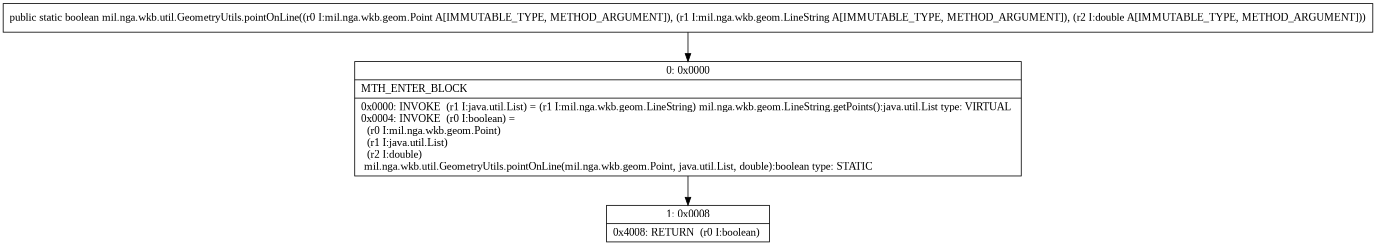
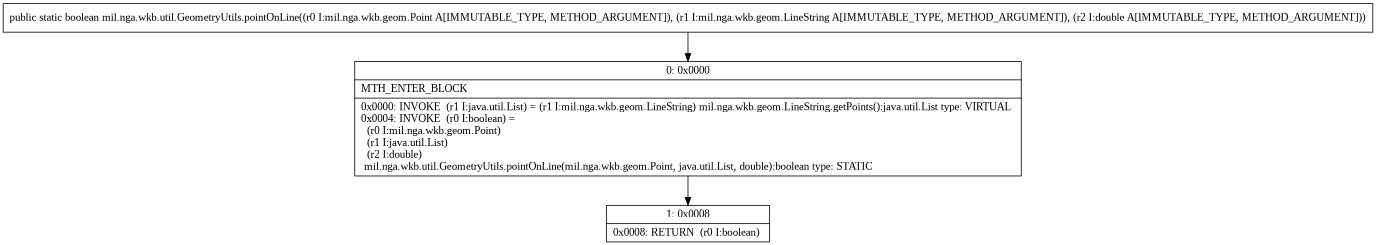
node "1: 0x0008": text "0x4008: RETURN  (r0 I:boolean)" -> "0x0008: RETURN  (r0 I:boolean)"
